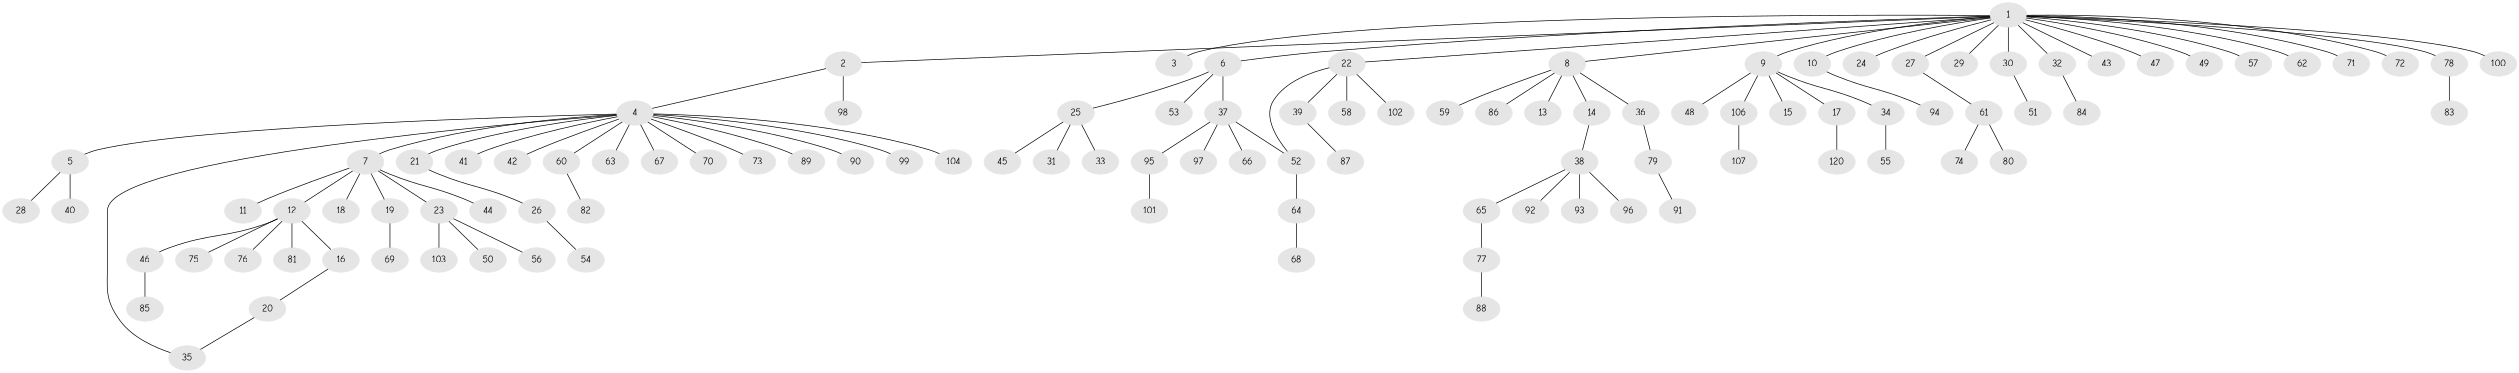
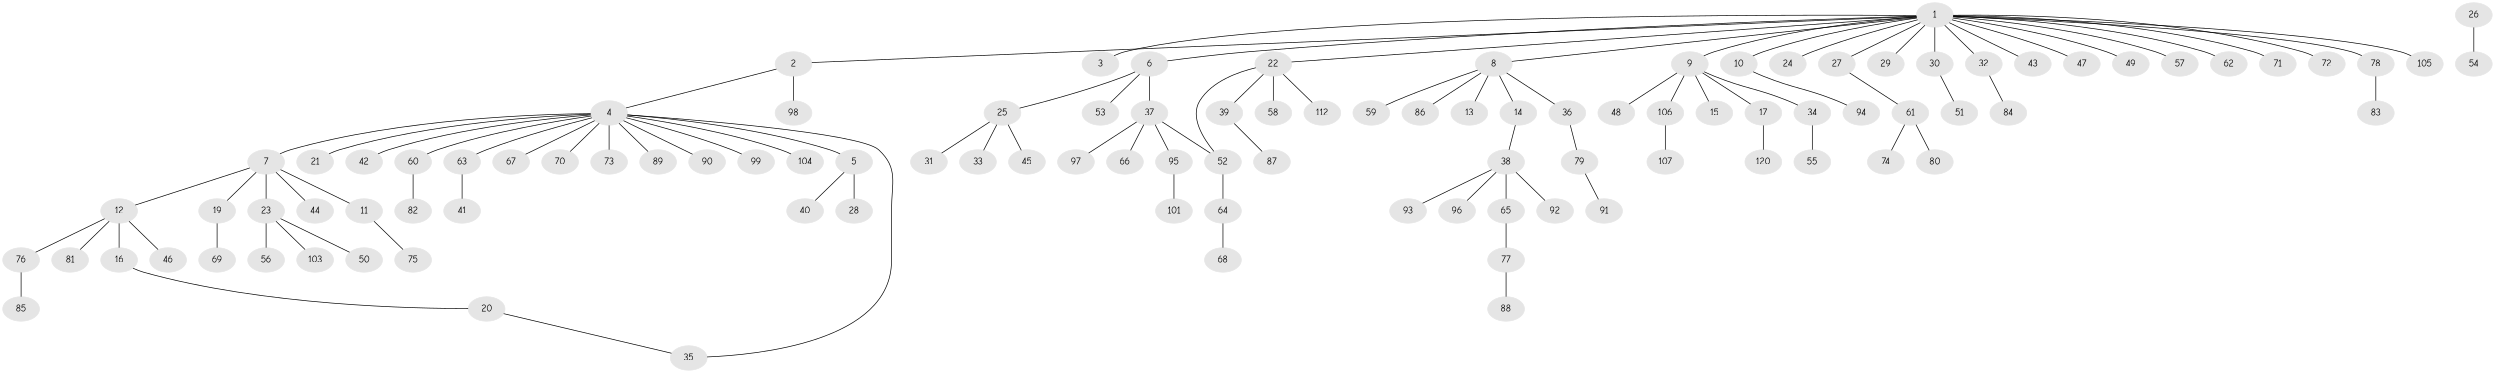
node "100": label "100" -> "105"
node "102": label "102" -> "112"
edge "4" -- "41": now "63" -- "41"
edge "21" -- "26": removed
node "18": removed
edge "12" -- "75": now "11" -- "75"
edge "46" -- "85": now "76" -- "85"
